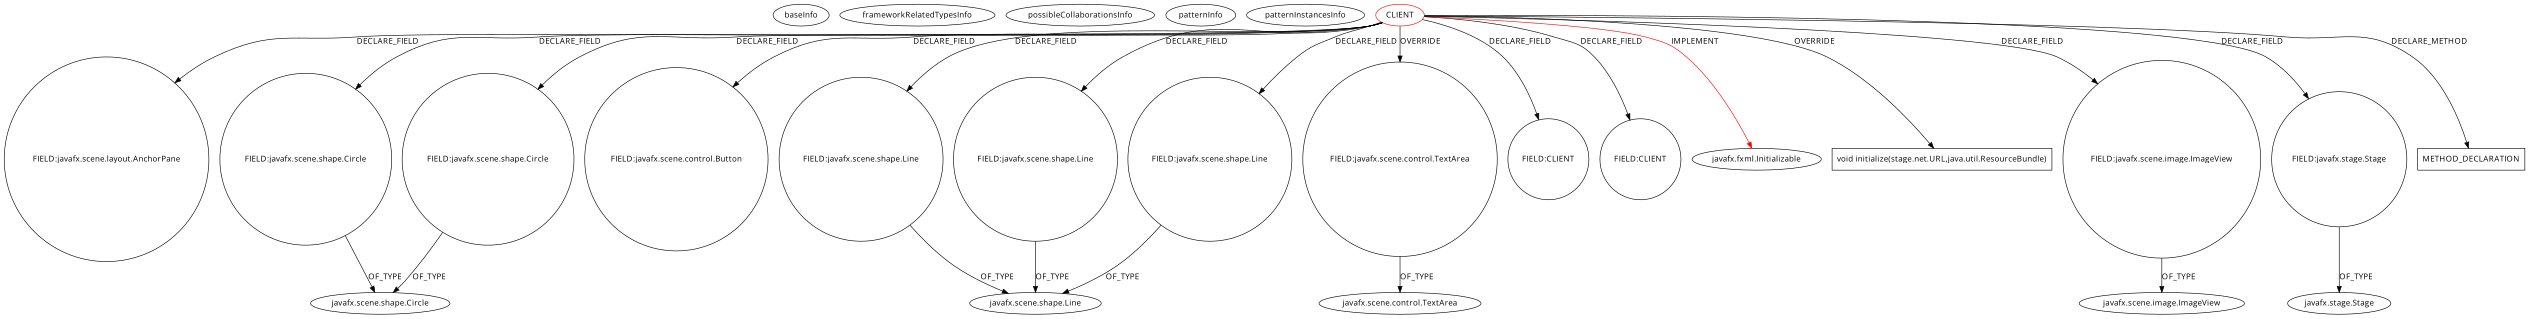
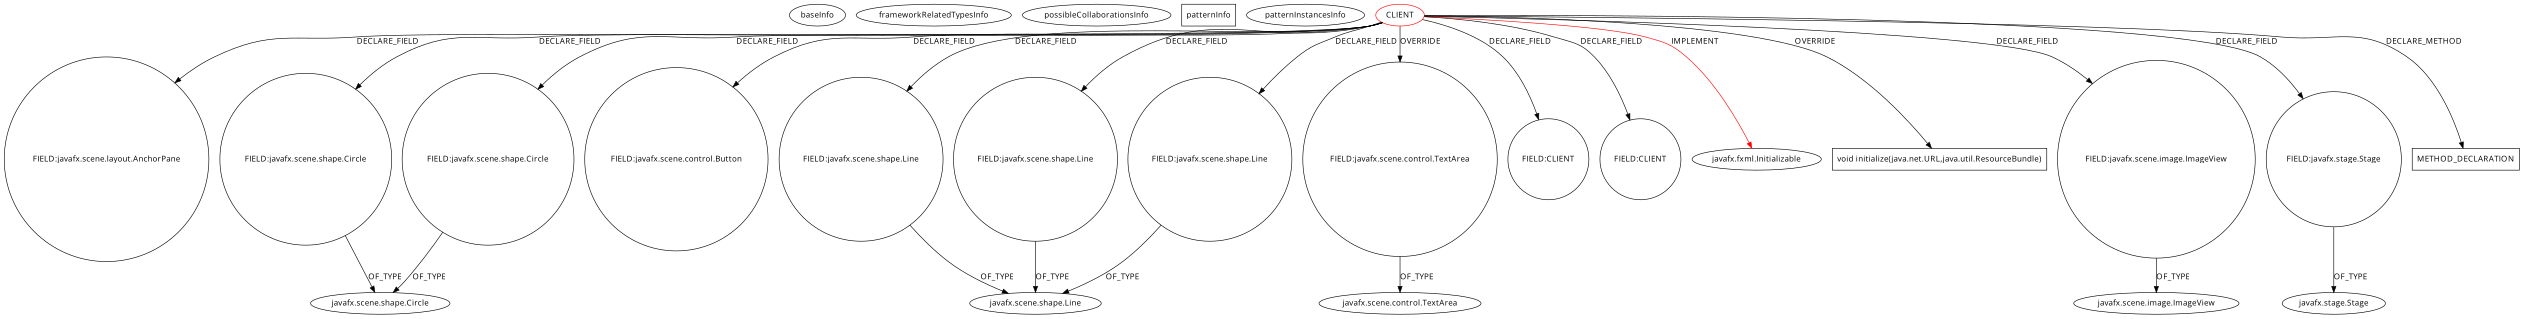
node "patternInfo": shape ellipse -> box
node "void initialize(stage.net.URL,java.util.ResourceBundle)": label "void initialize(stage.net.URL,java.util.ResourceBundle)" -> "void initialize(java.net.URL,java.util.ResourceBundle)"
